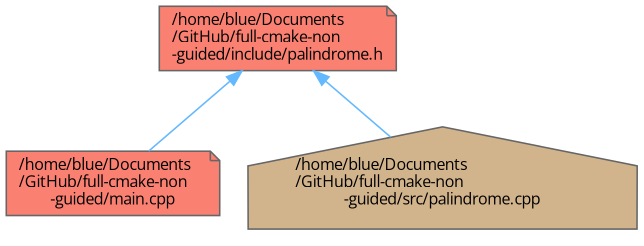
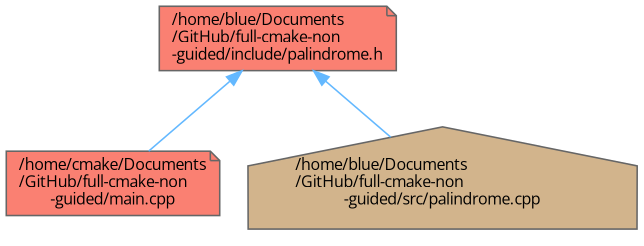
node "/home/blue/Documents /GitHub/full-cmake-non -guided/main.cpp": label "/home/blue/Documents /GitHub/full-cmake-non -guided/main.cpp" -> "/home/cmake/Documents /GitHub/full-cmake-non -guided/main.cpp"
